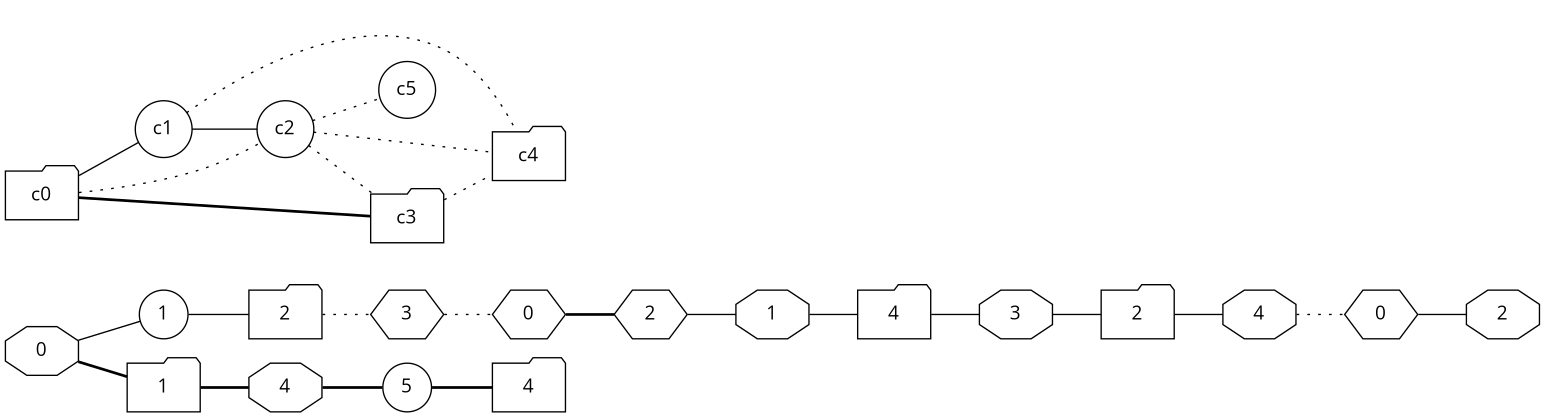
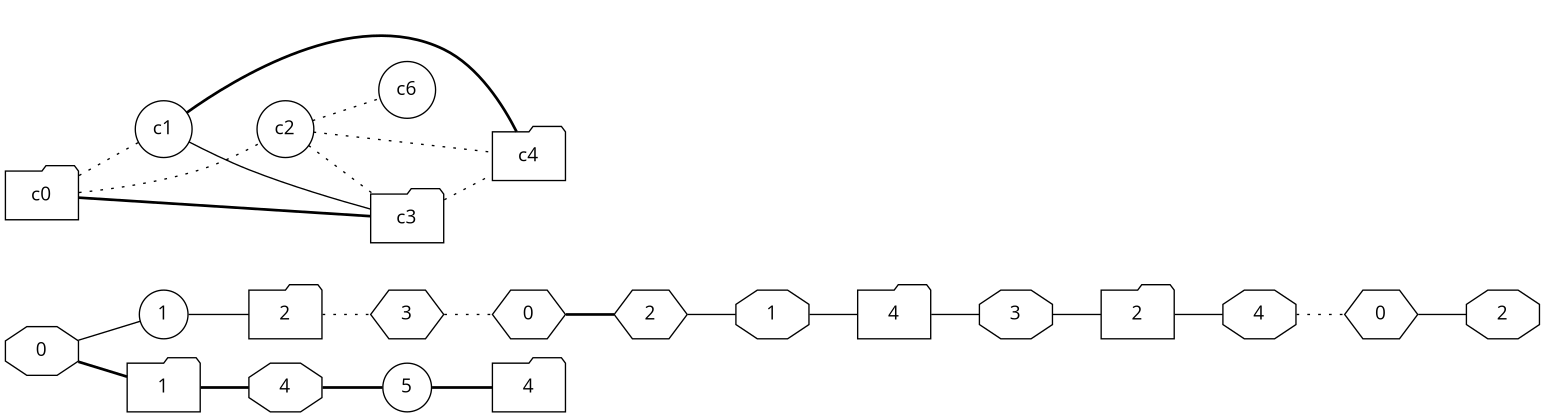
edge "c1" -- "c4": style dotted -> bold
node "c5": label "c5" -> "c6"
edge "c1" -- "c2": now "c1" -- "c3"
edge "c1" -- "c0": style solid -> dotted
